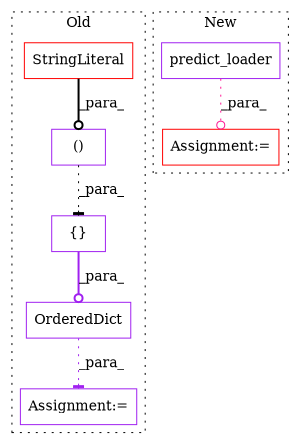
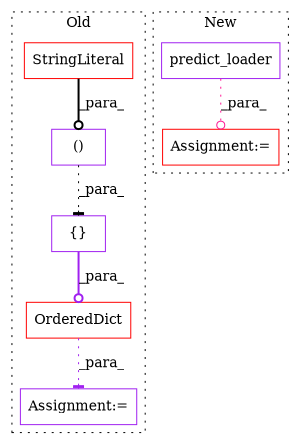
node "OrderedDict": color purple -> red
